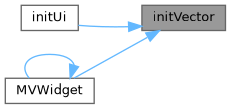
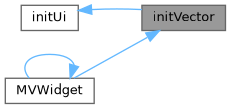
edge "initUi" -> "initVector": reversed
